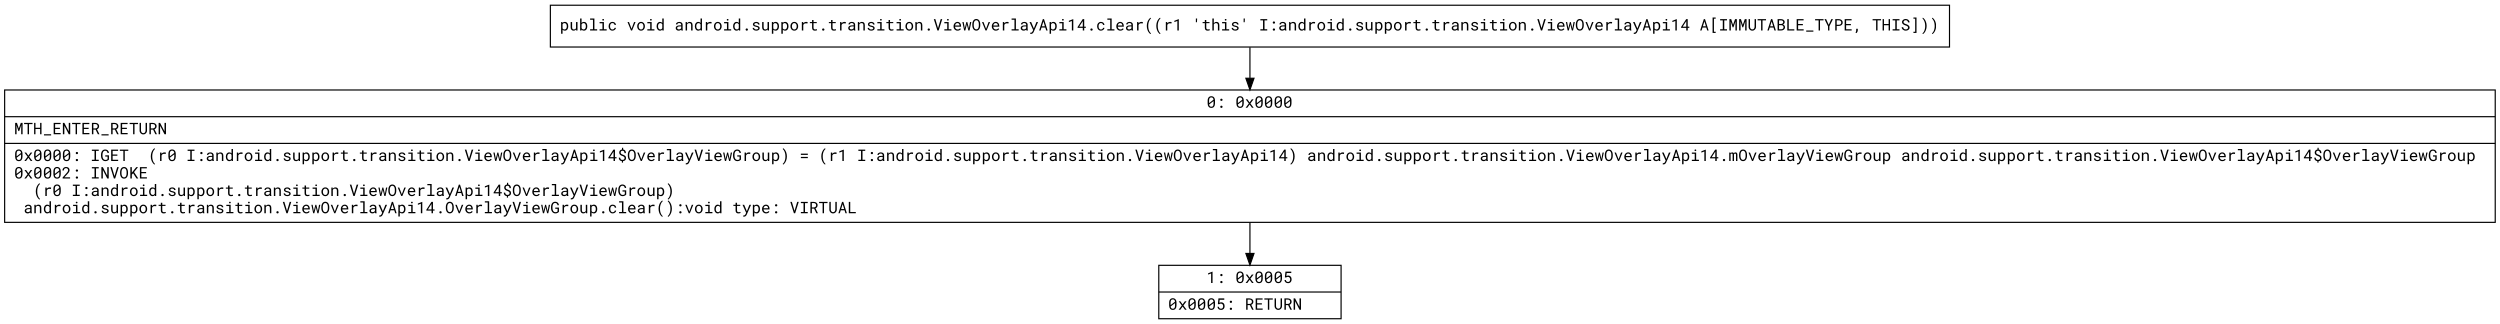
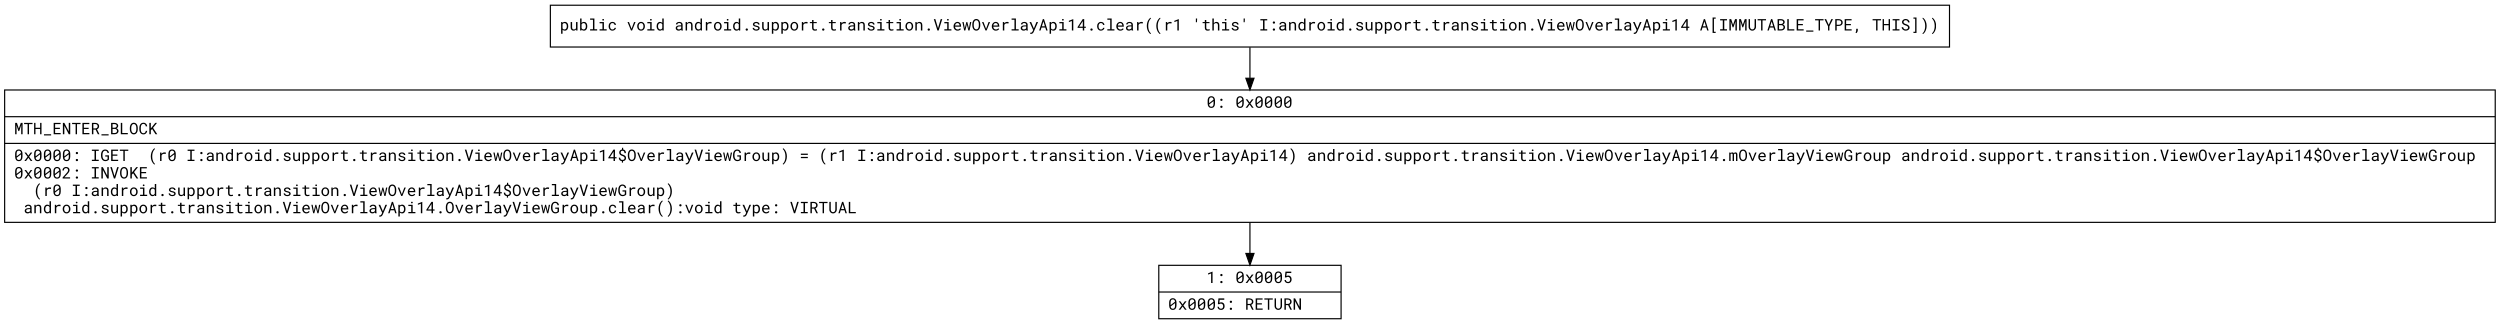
node "0: 0x0000": text "MTH_ENTER_RETURN" -> "MTH_ENTER_BLOCK"
